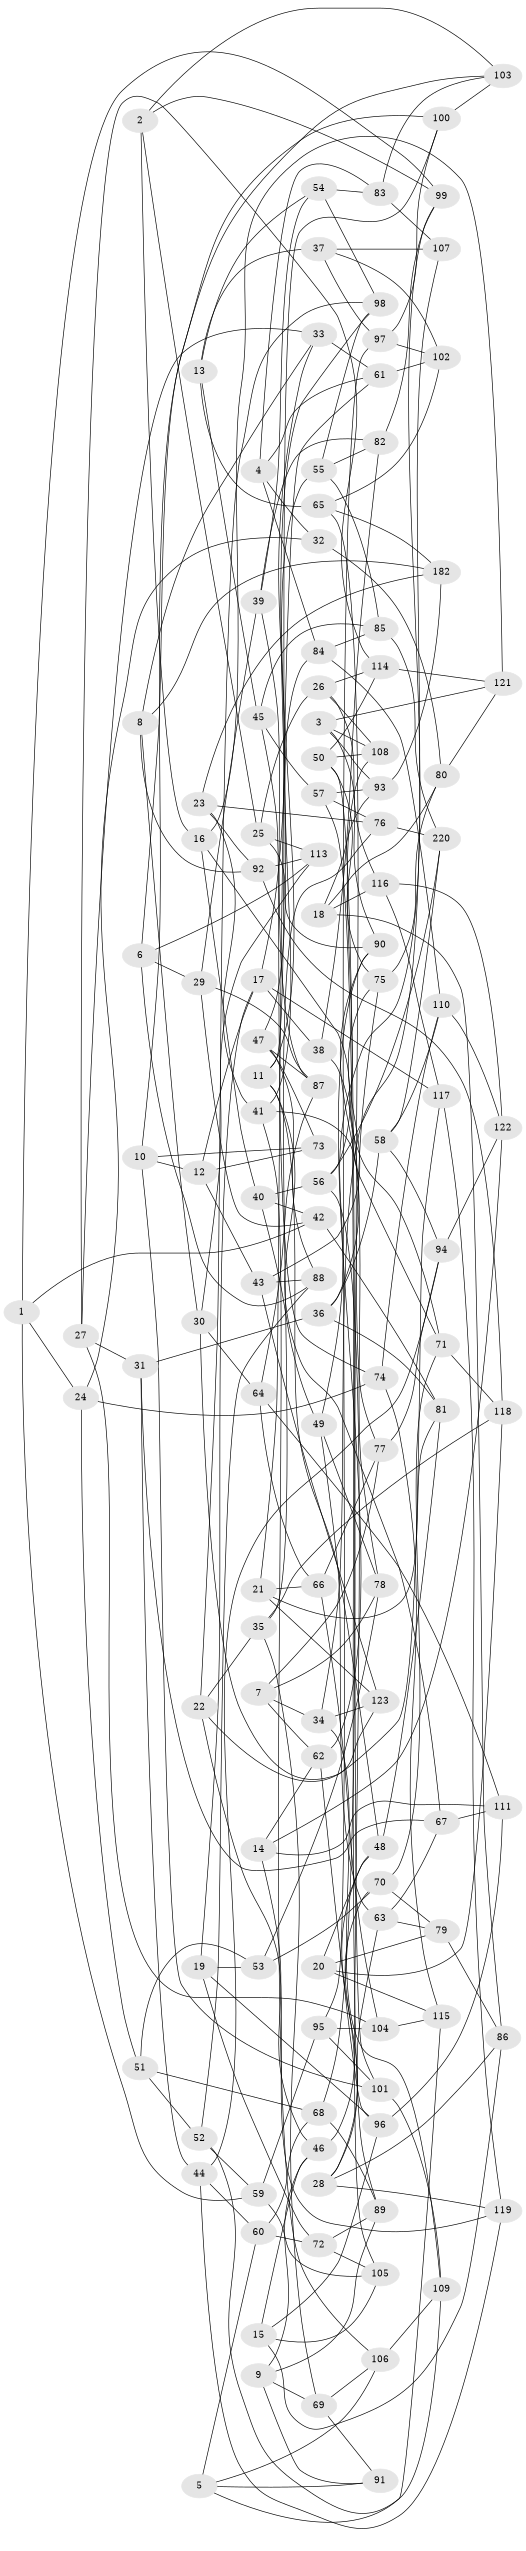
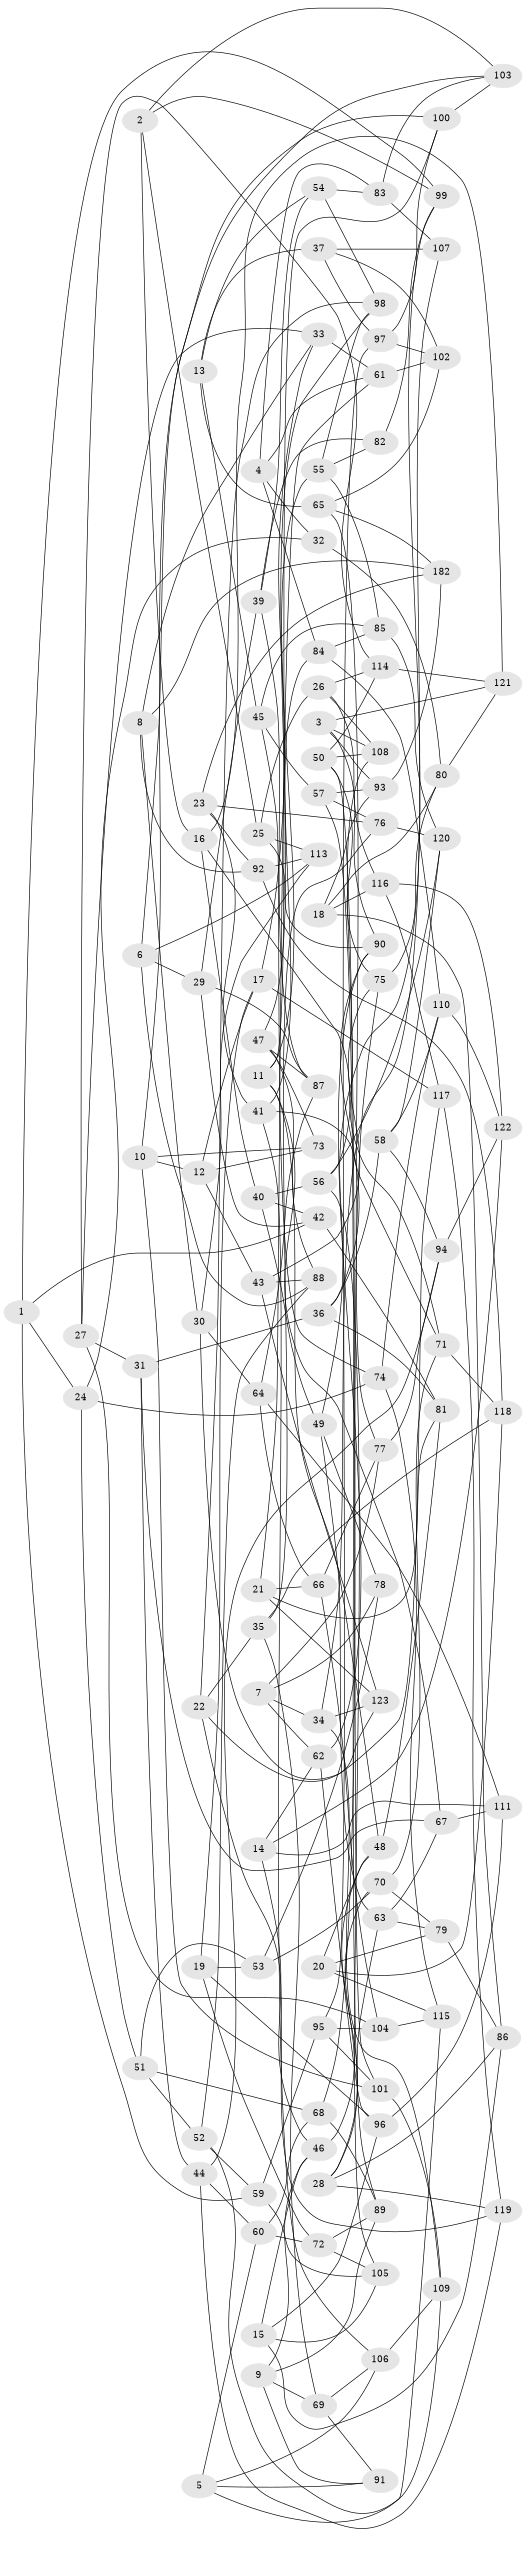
node "220": label "220" -> "120"
node "38": removed
